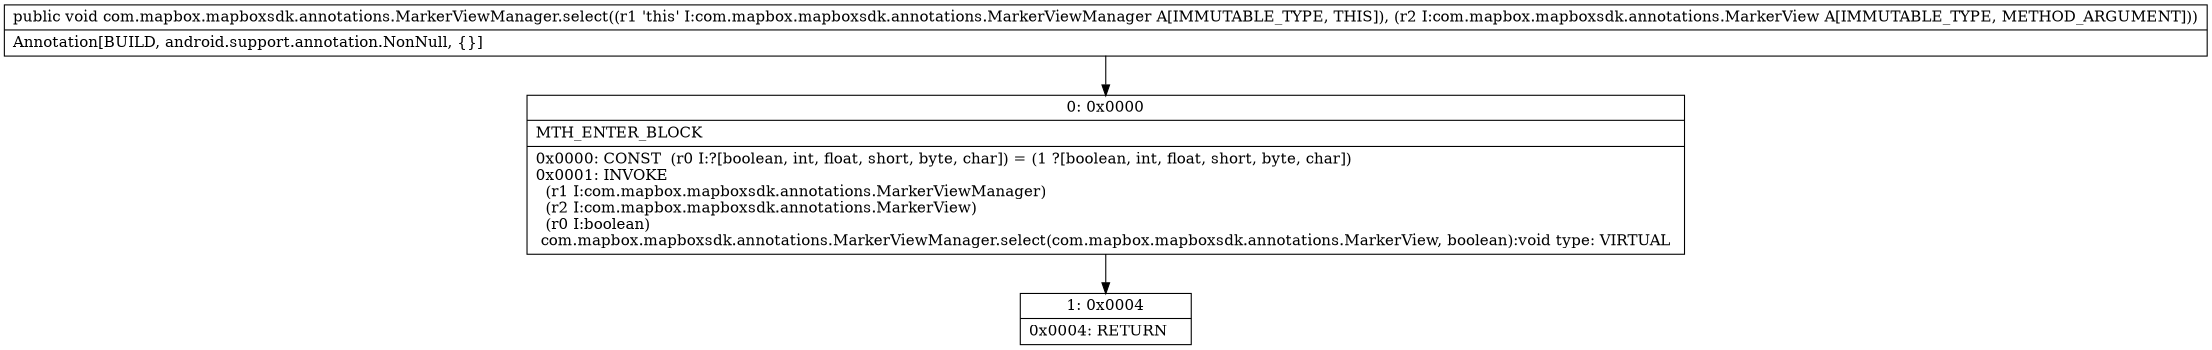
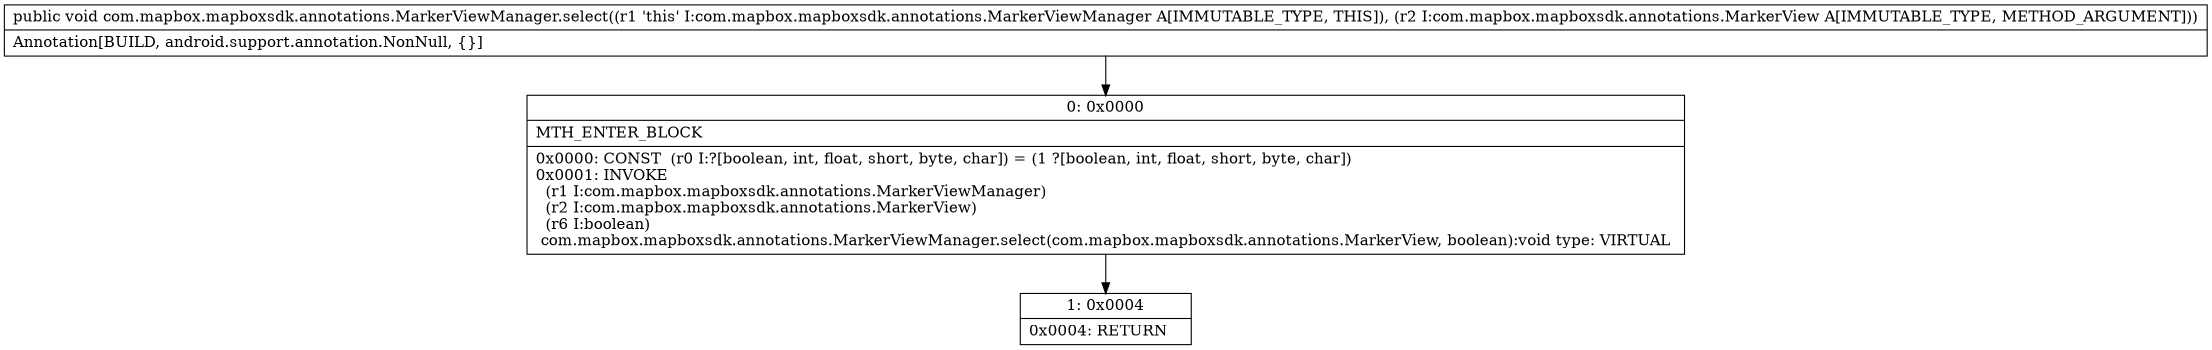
node "0: 0x0000": text "(r0 I:boolean)" -> "(r6 I:boolean)"
